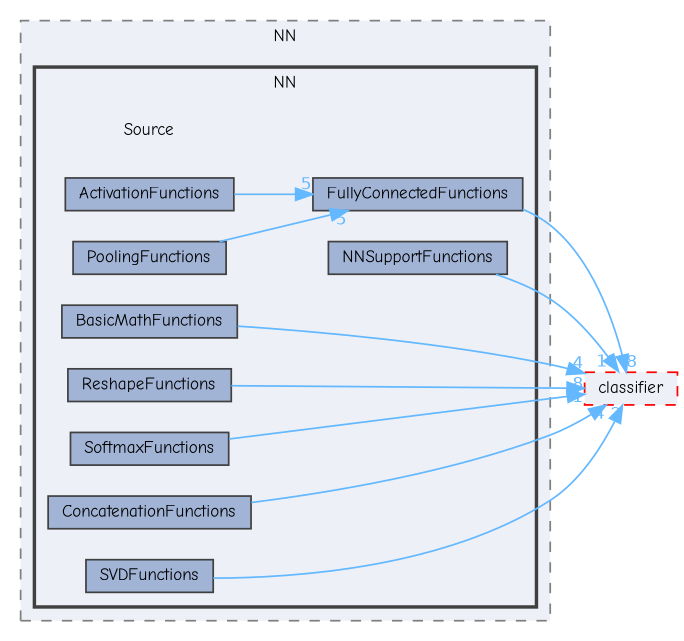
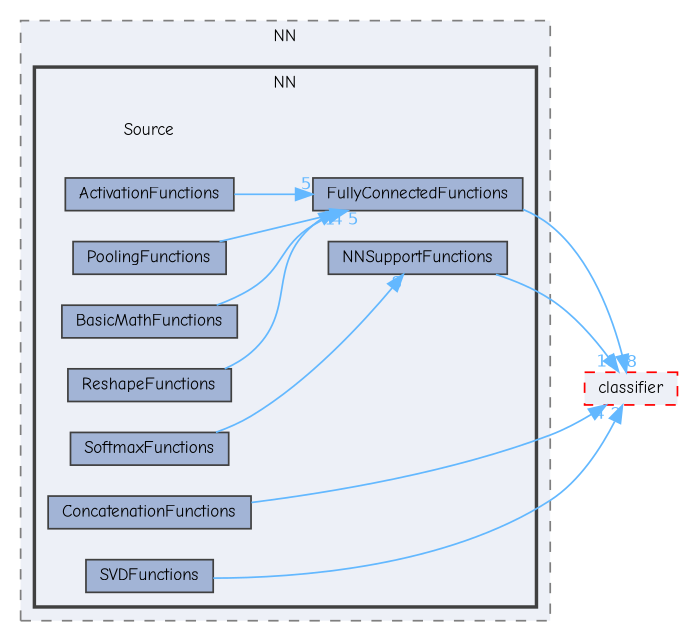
edge "BasicMathFunctions" -> "classifier": now "BasicMathFunctions" -> "FullyConnectedFunctions"
edge "ReshapeFunctions" -> "classifier": now "ReshapeFunctions" -> "FullyConnectedFunctions"
edge "SoftmaxFunctions" -> "classifier": now "SoftmaxFunctions" -> "NNSupportFunctions"
